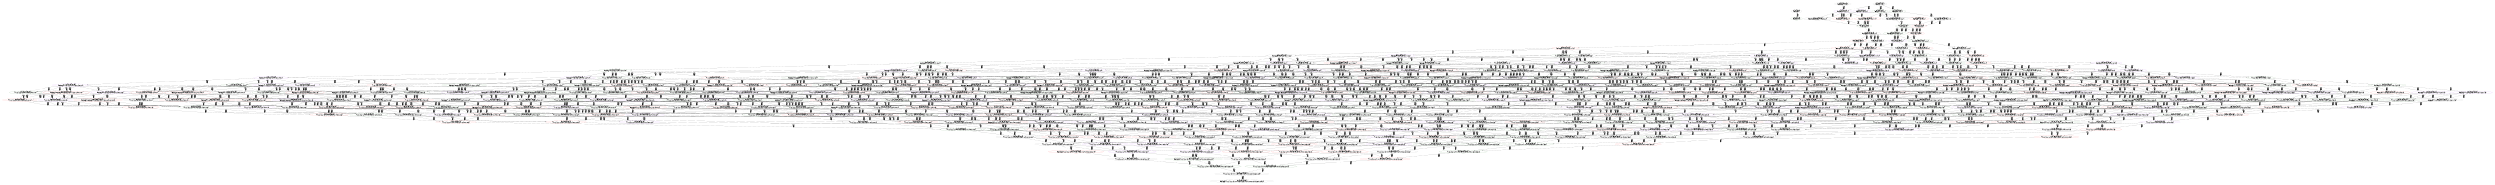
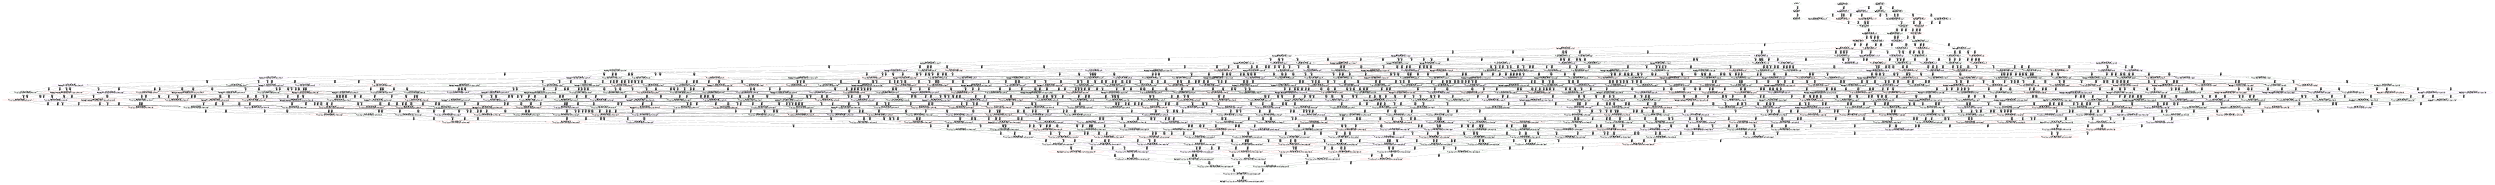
node "S0: [0, 0] [0, 0] {}{}": added
edge "S6: [74, 93] [145, 183] {T0J6:145-183}{1, 2, 3, 4, 7}" -> "S12: [75, 95] [145, 183] {T0J6:145-183}{1, 2, 3, 4, 5, 6, 7}": added, label "T0 J4 DL=7400 ES=74 LS=93 EF=75 LF=95"
edge "S12: [75, 95] [145, 183] {T0J6:145-183}{1, 2, 3, 4, 5, 6, 7}" -> "S18: [128, 187] [145, 251] {}{1, 2, 3, 4, 5, 6, 7, 14}": added, label "T0 J13 DL=7400 ES=75 LS=87 EF=133 LF=160"
